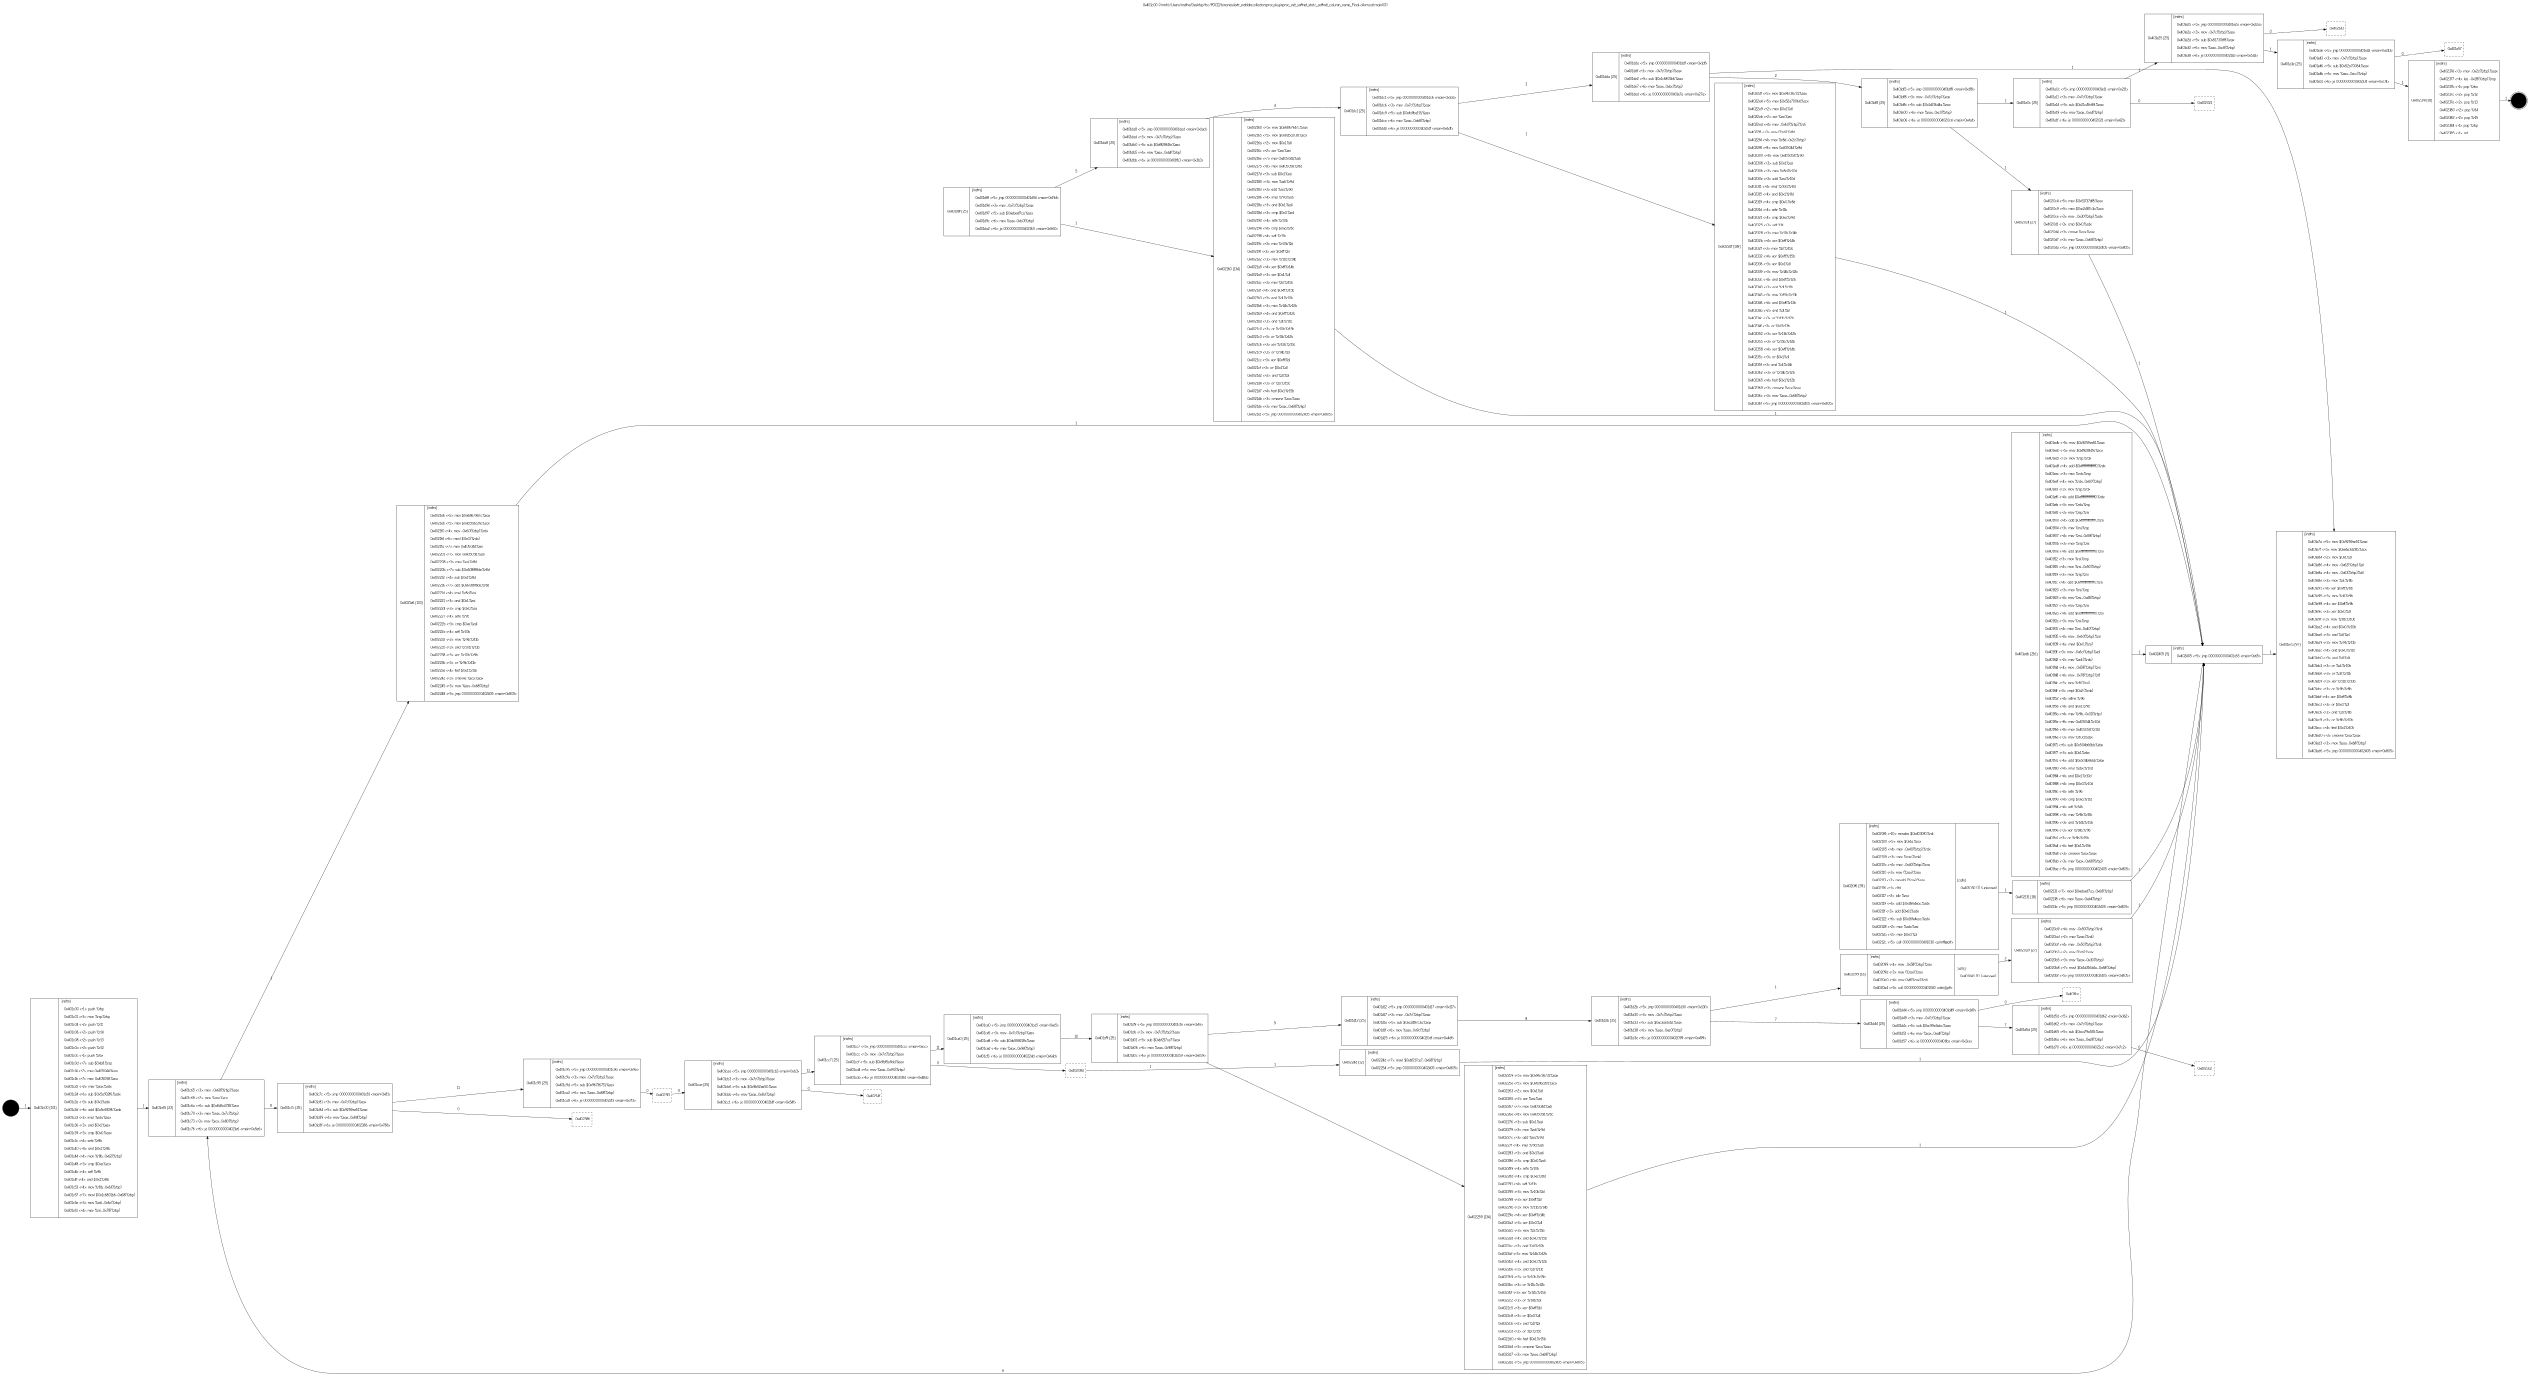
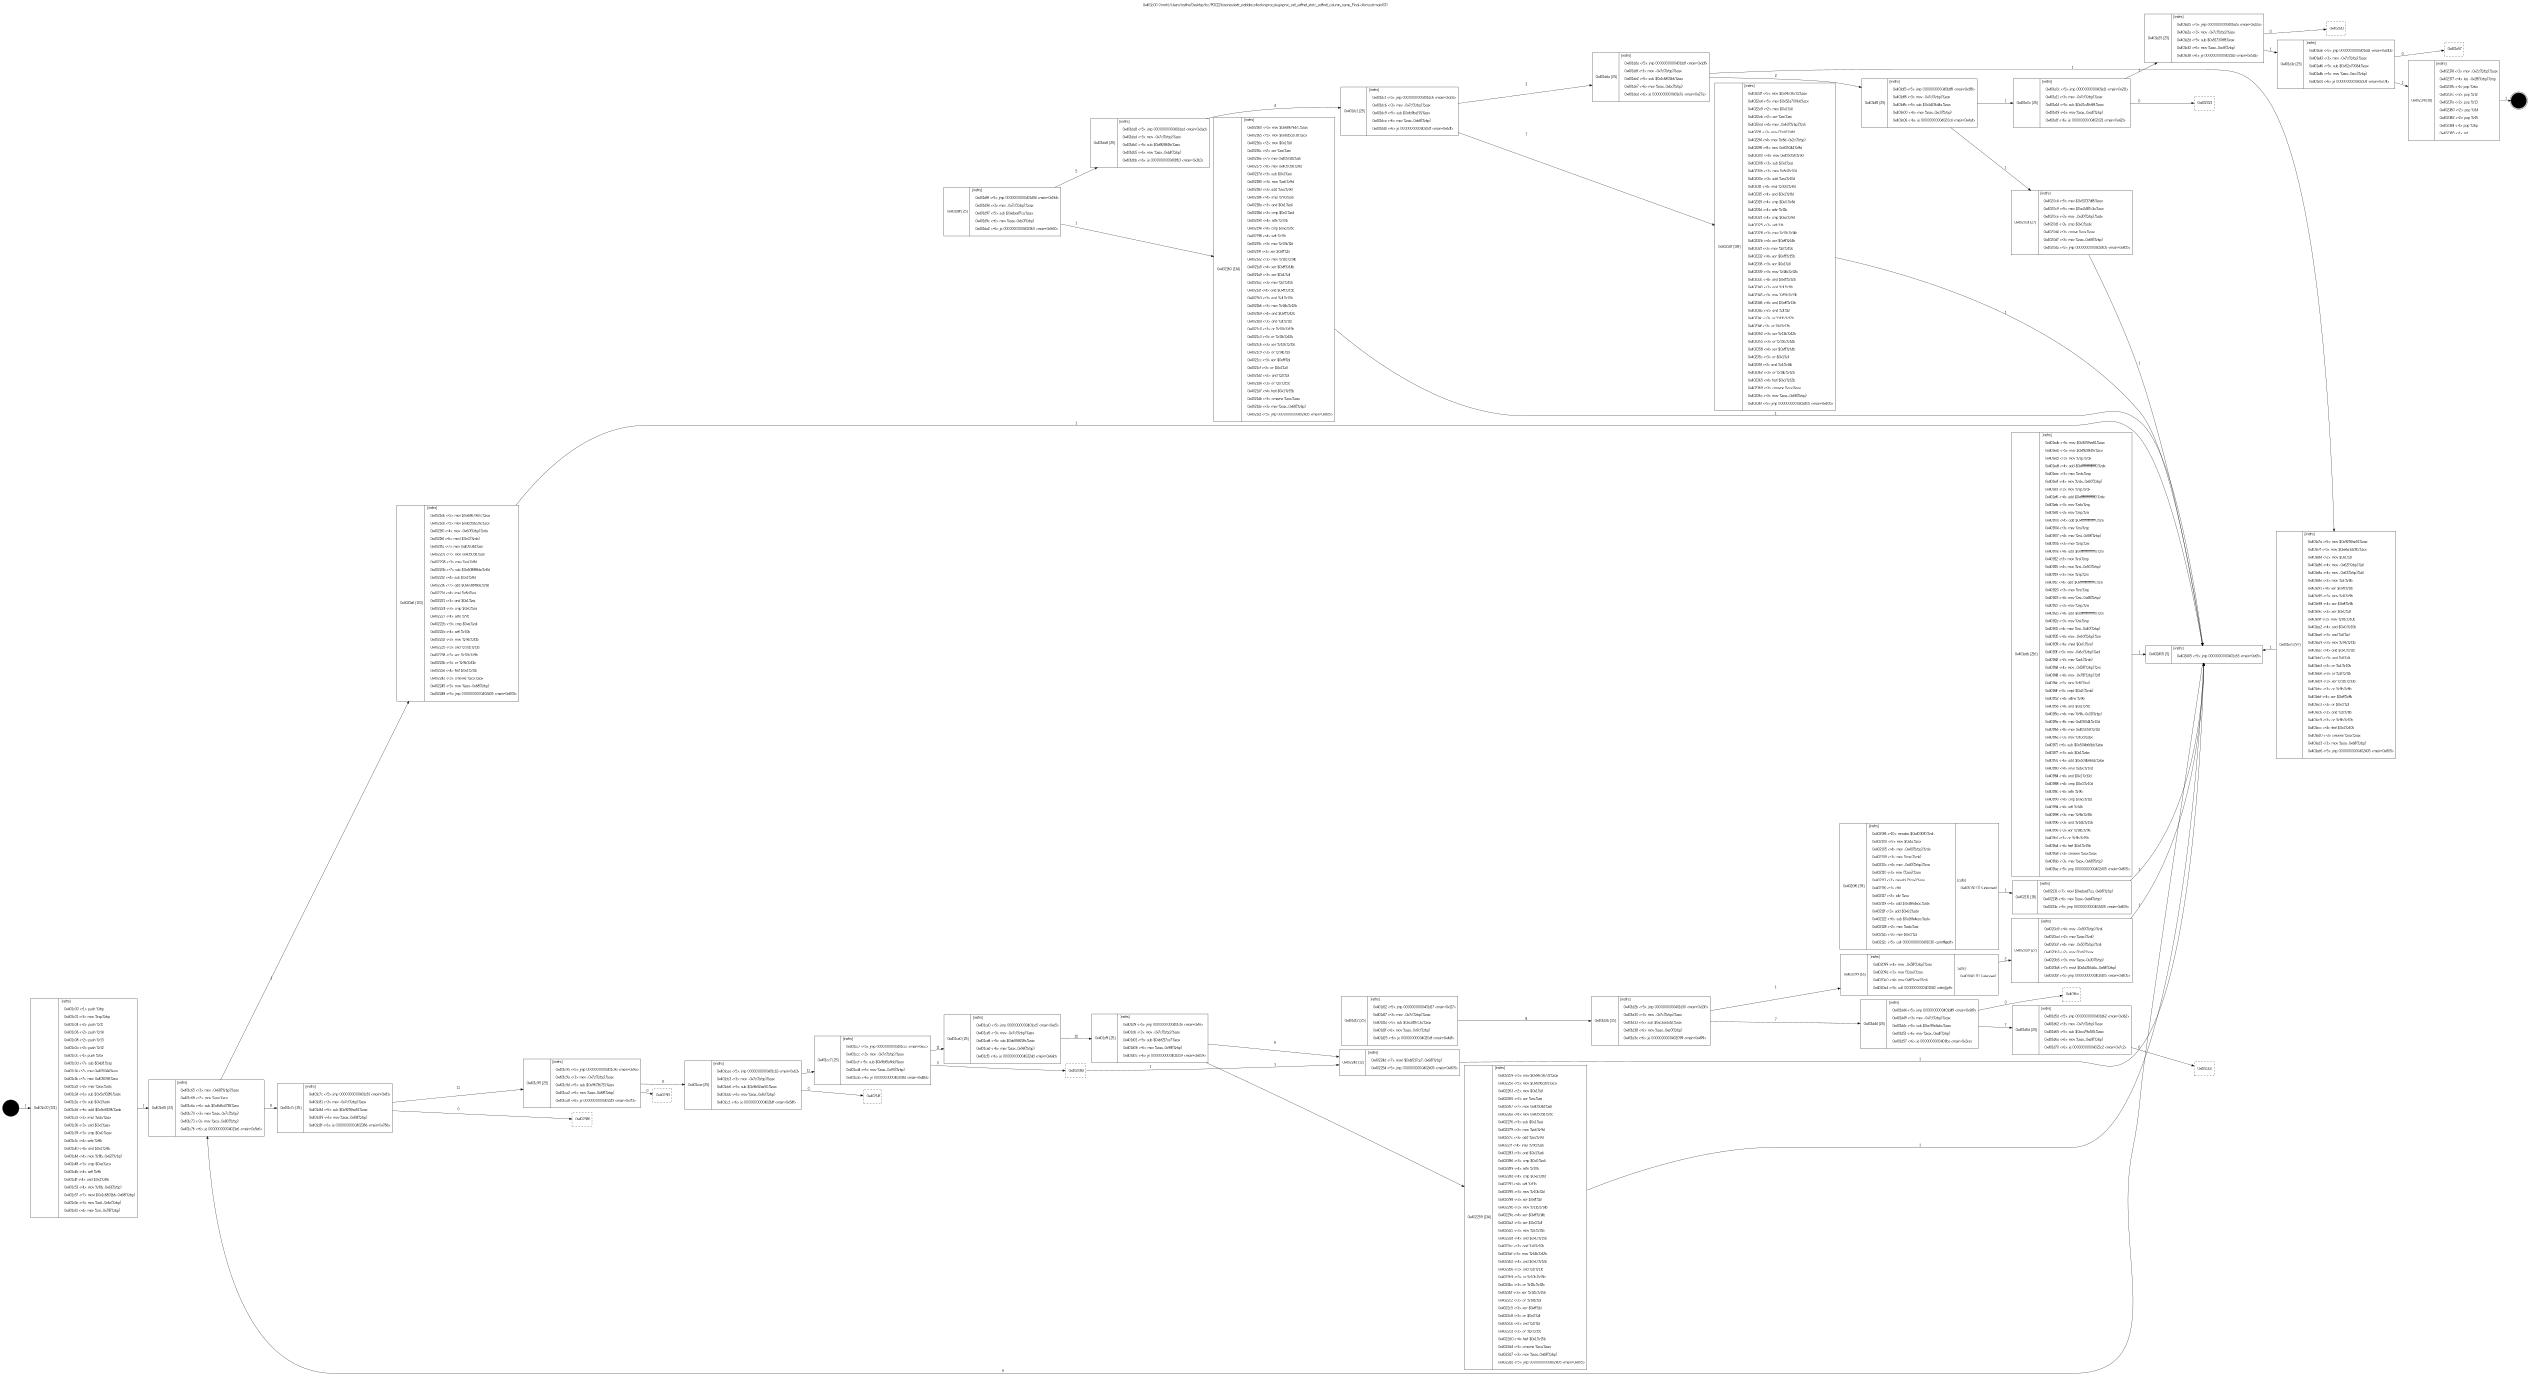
edge "0x402405 [5]" -> "0x401e7a [97]": reversed
edge "0x401cf9 [25]" -> "0x401d12 [25]": now "0x401cf9 [25]" -> "0x40224d [12]"
edge "0x4023f3" -> "0x401cae [25]": now "0x401c95 [25]" -> "0x401cae [25]"
